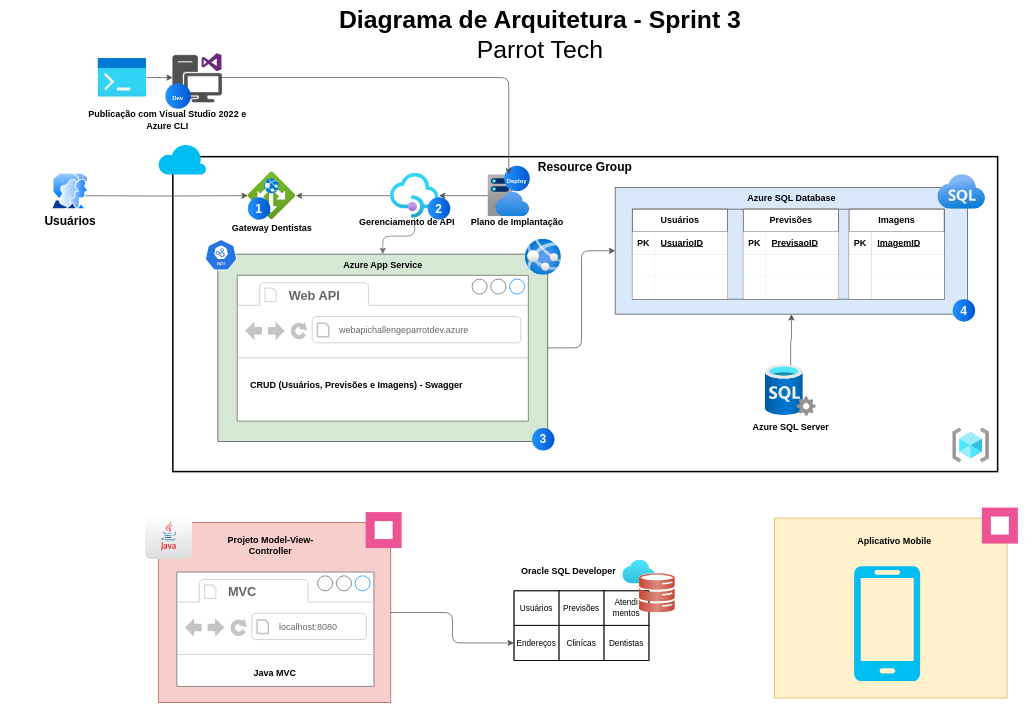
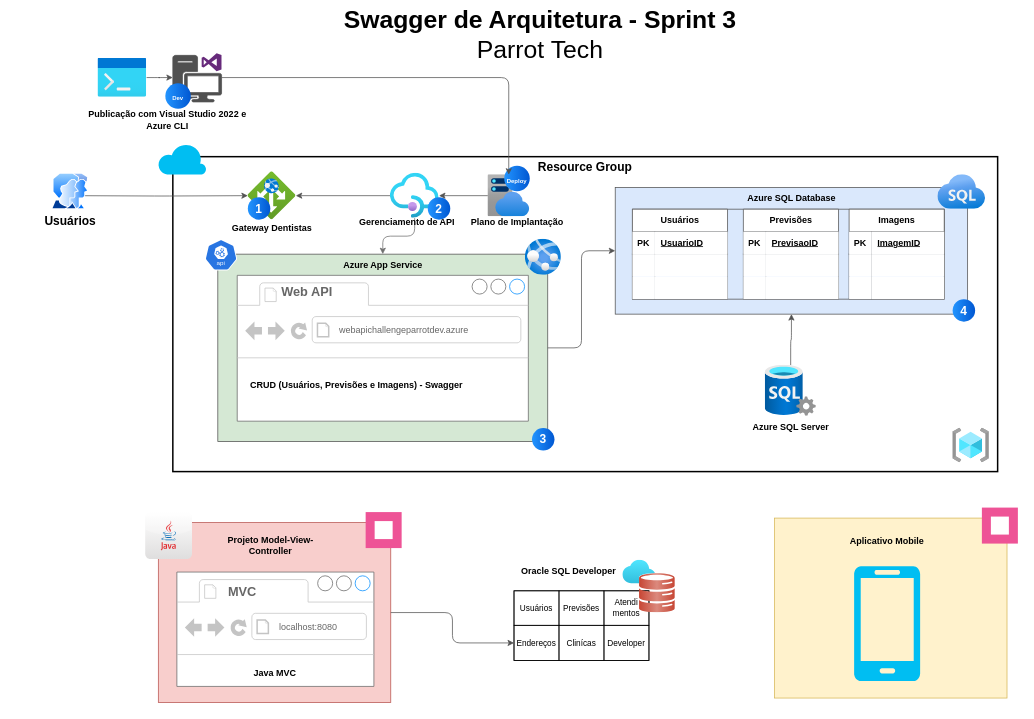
node "Diagrama de Arquitetura - Sprint 3 Parrot Tech": label "Diagrama de Arquitetura - Sprint 3 Parrot Tech" -> "Swagger de Arquitetura - Sprint 3 Parrot Tech"
node "Web API": moved (316, 296) -> (308, 292)
node "Aplicativo Mobile": moved (895, 541) -> (887, 541)
node "Dentistas": label "Dentistas" -> "Developer"
